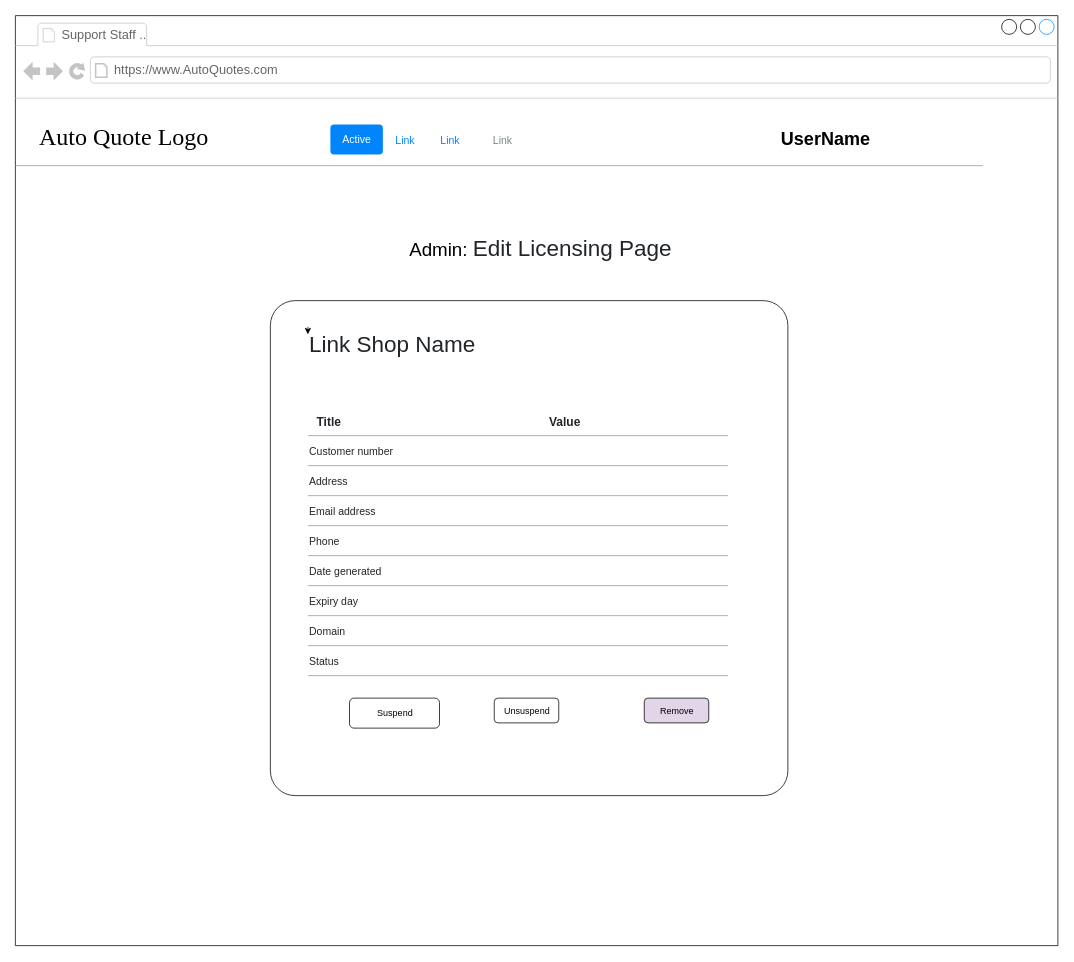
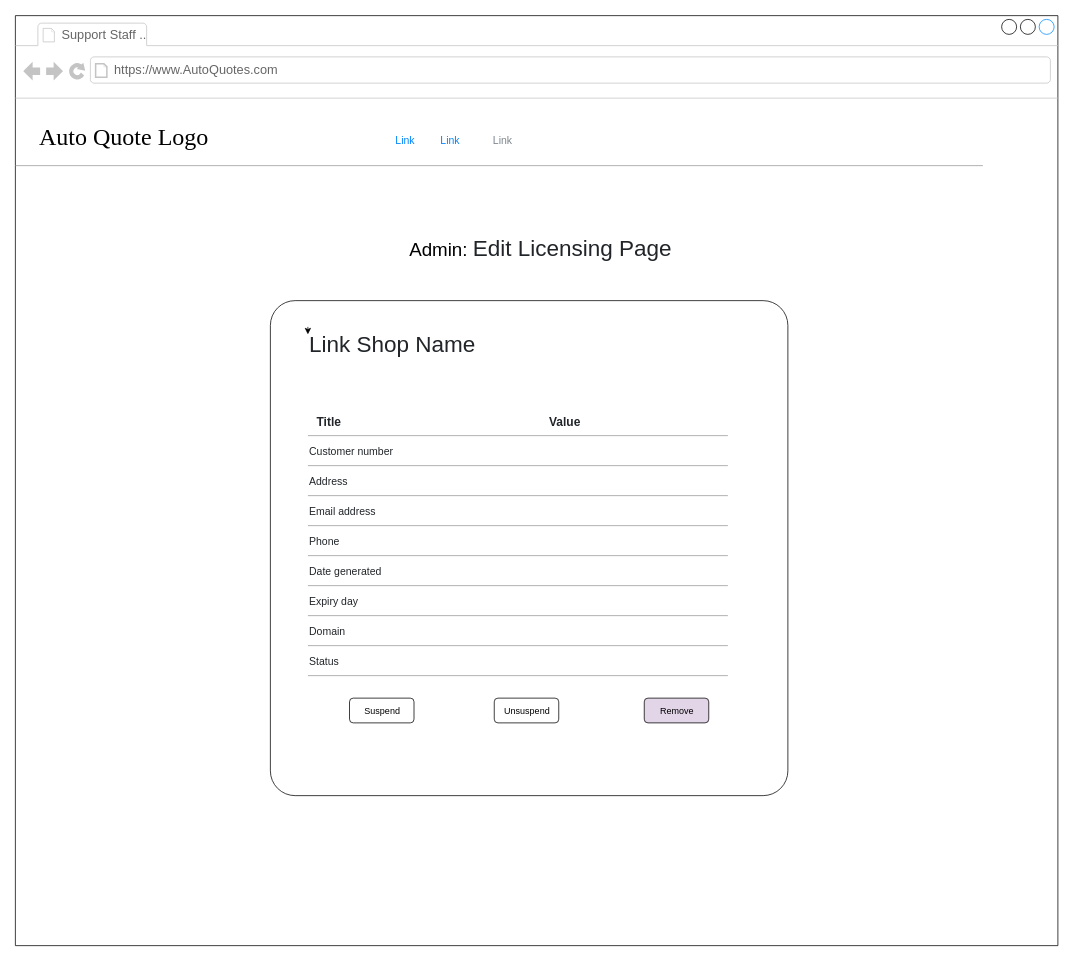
node "Active": removed
node "UserName": removed
node "Suspend": size 90x30 -> 65x25
